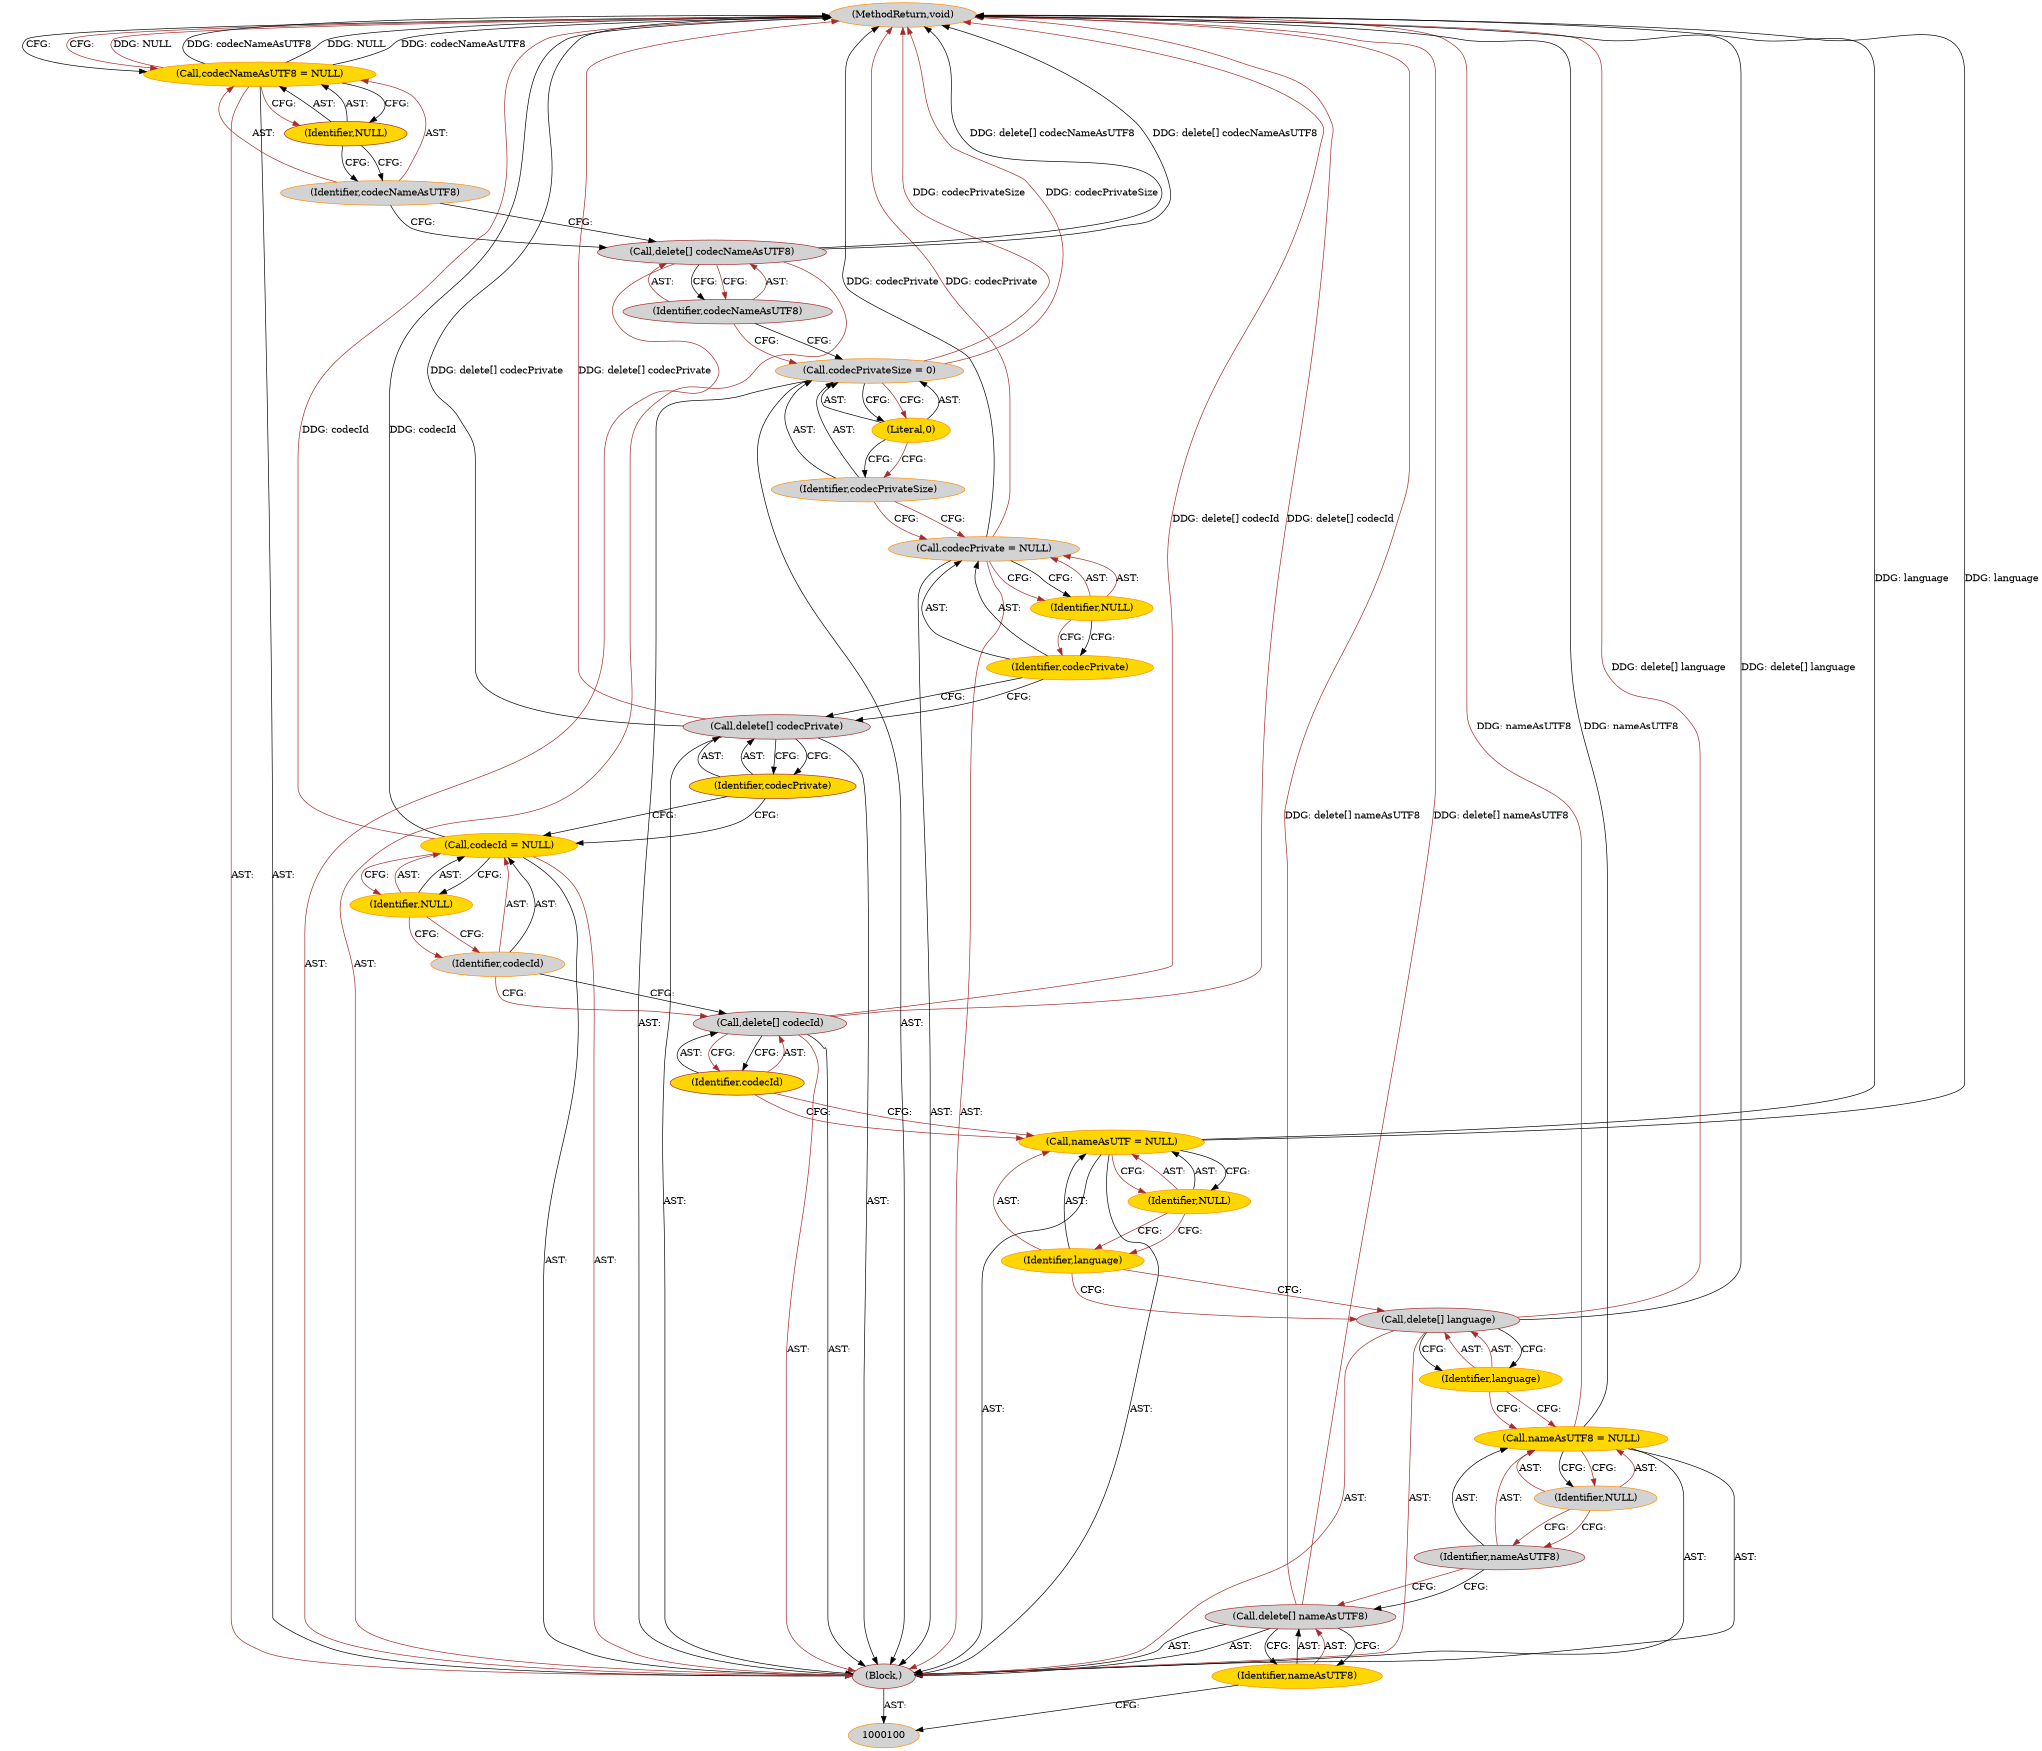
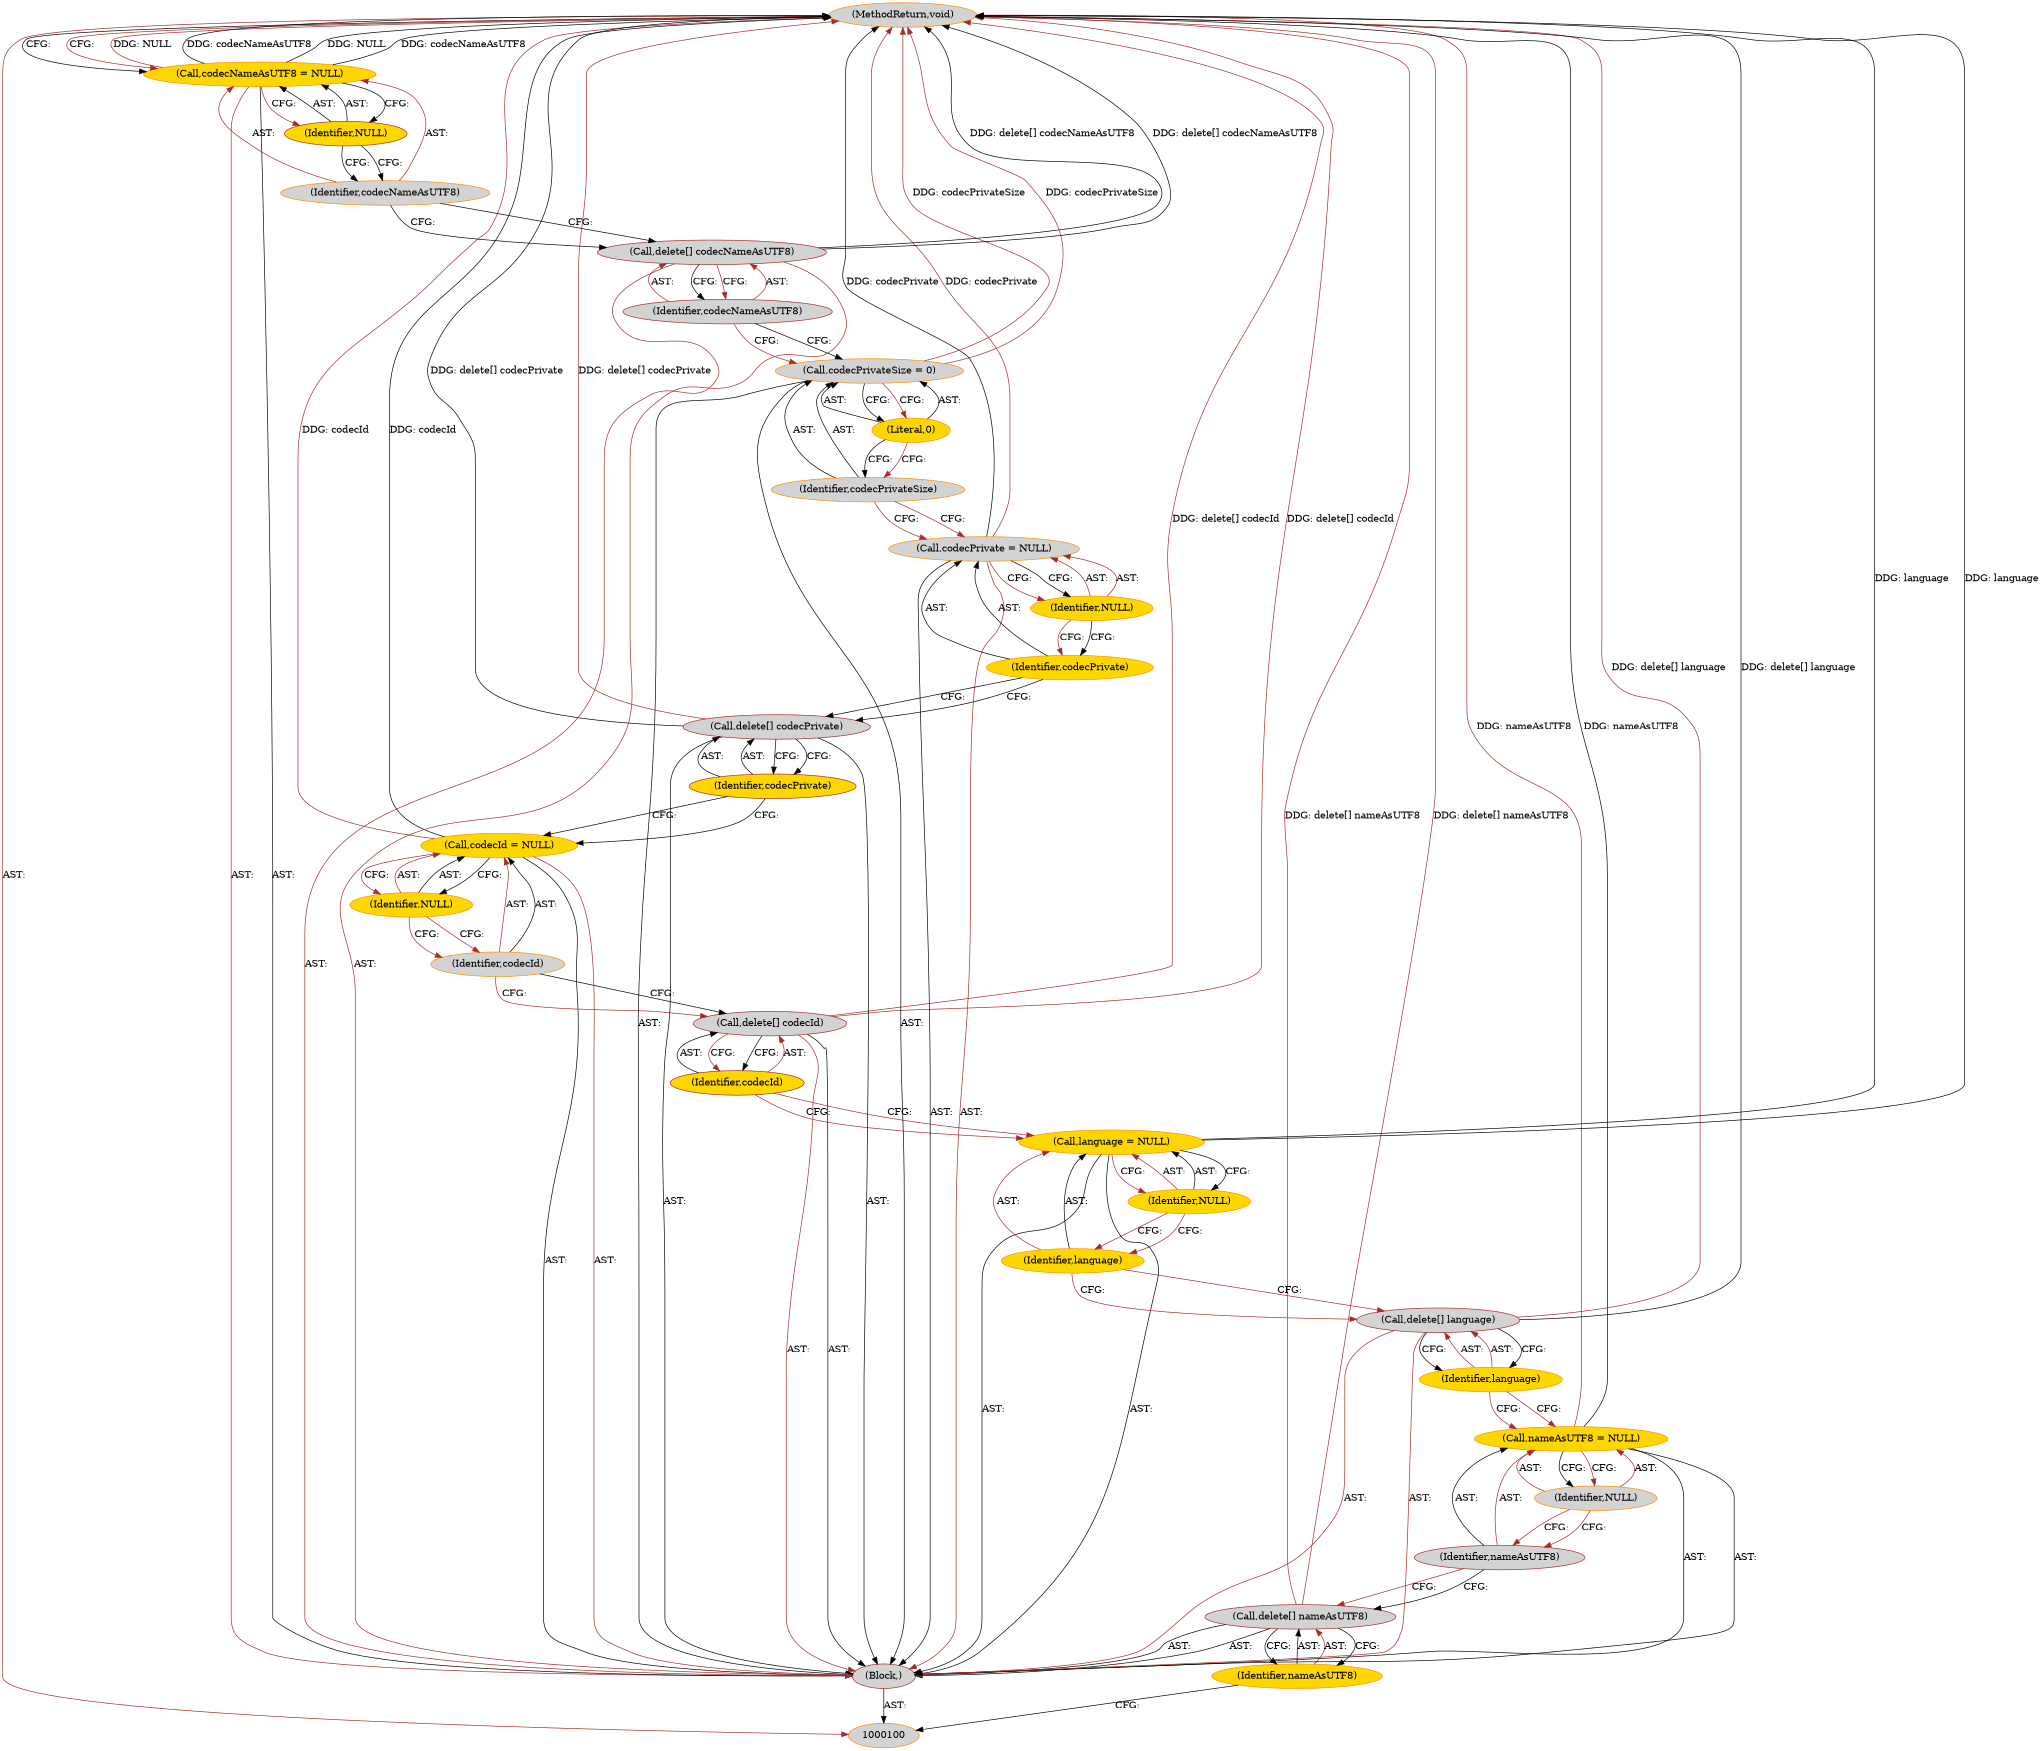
edge "(MethodReturn,void)" -> "1000100": added, label "AST:"
node "(Call,nameAsUTF = NULL)": label "(Call,nameAsUTF = NULL)" -> "(Call,language = NULL)"
